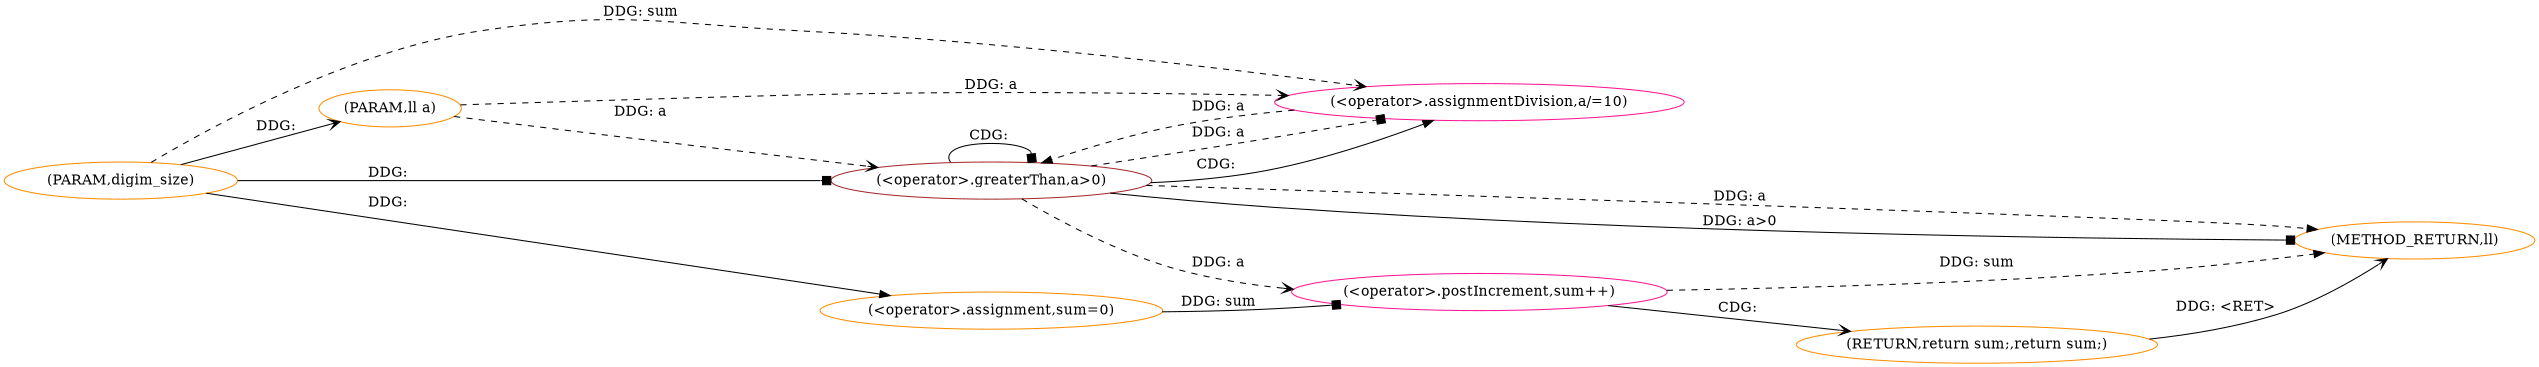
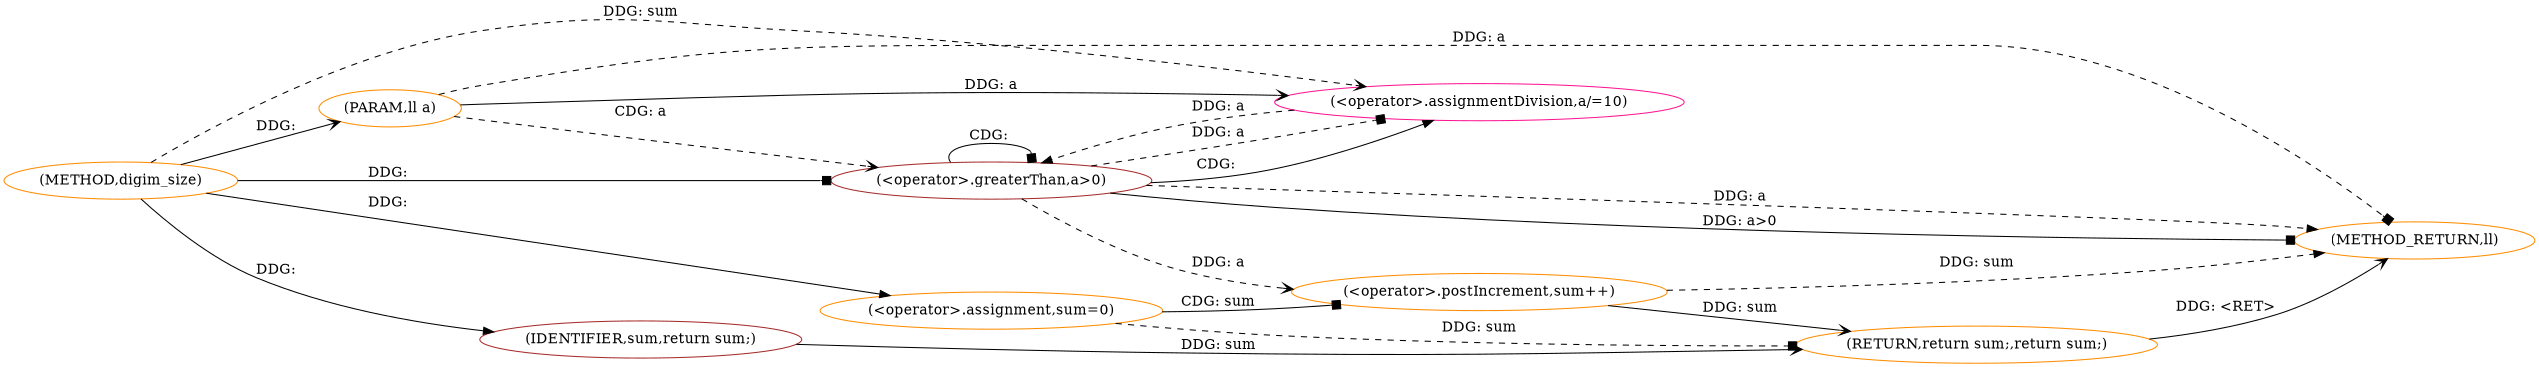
edge "(PARAM,ll a)" -> "(METHOD_RETURN,ll)": added, label "DDG: a"
edge "(PARAM,ll a)" -> "(<operator>.assignmentDivision,a/=10)": style dashed -> solid
edge "(PARAM,ll a)" -> "(<operator>.greaterThan,a>0)": label "DDG: a" -> "CDG: a"
node "(PARAM,digim_size)": label "(PARAM,digim_size)" -> "(METHOD,digim_size)"
node "(<operator>.postIncrement,sum++)": color deeppink -> darkorange
edge "(<operator>.assignment,sum=0)" -> "(<operator>.postIncrement,sum++)": label "DDG: sum" -> "CDG: sum"
edge "(<operator>.postIncrement,sum++)" -> "(RETURN,return sum;,return sum;)": label "CDG: " -> "DDG: sum"
node "(IDENTIFIER,sum,return sum;)": added
edge "(<operator>.assignment,sum=0)" -> "(RETURN,return sum;,return sum;)": added, label "DDG: sum"
